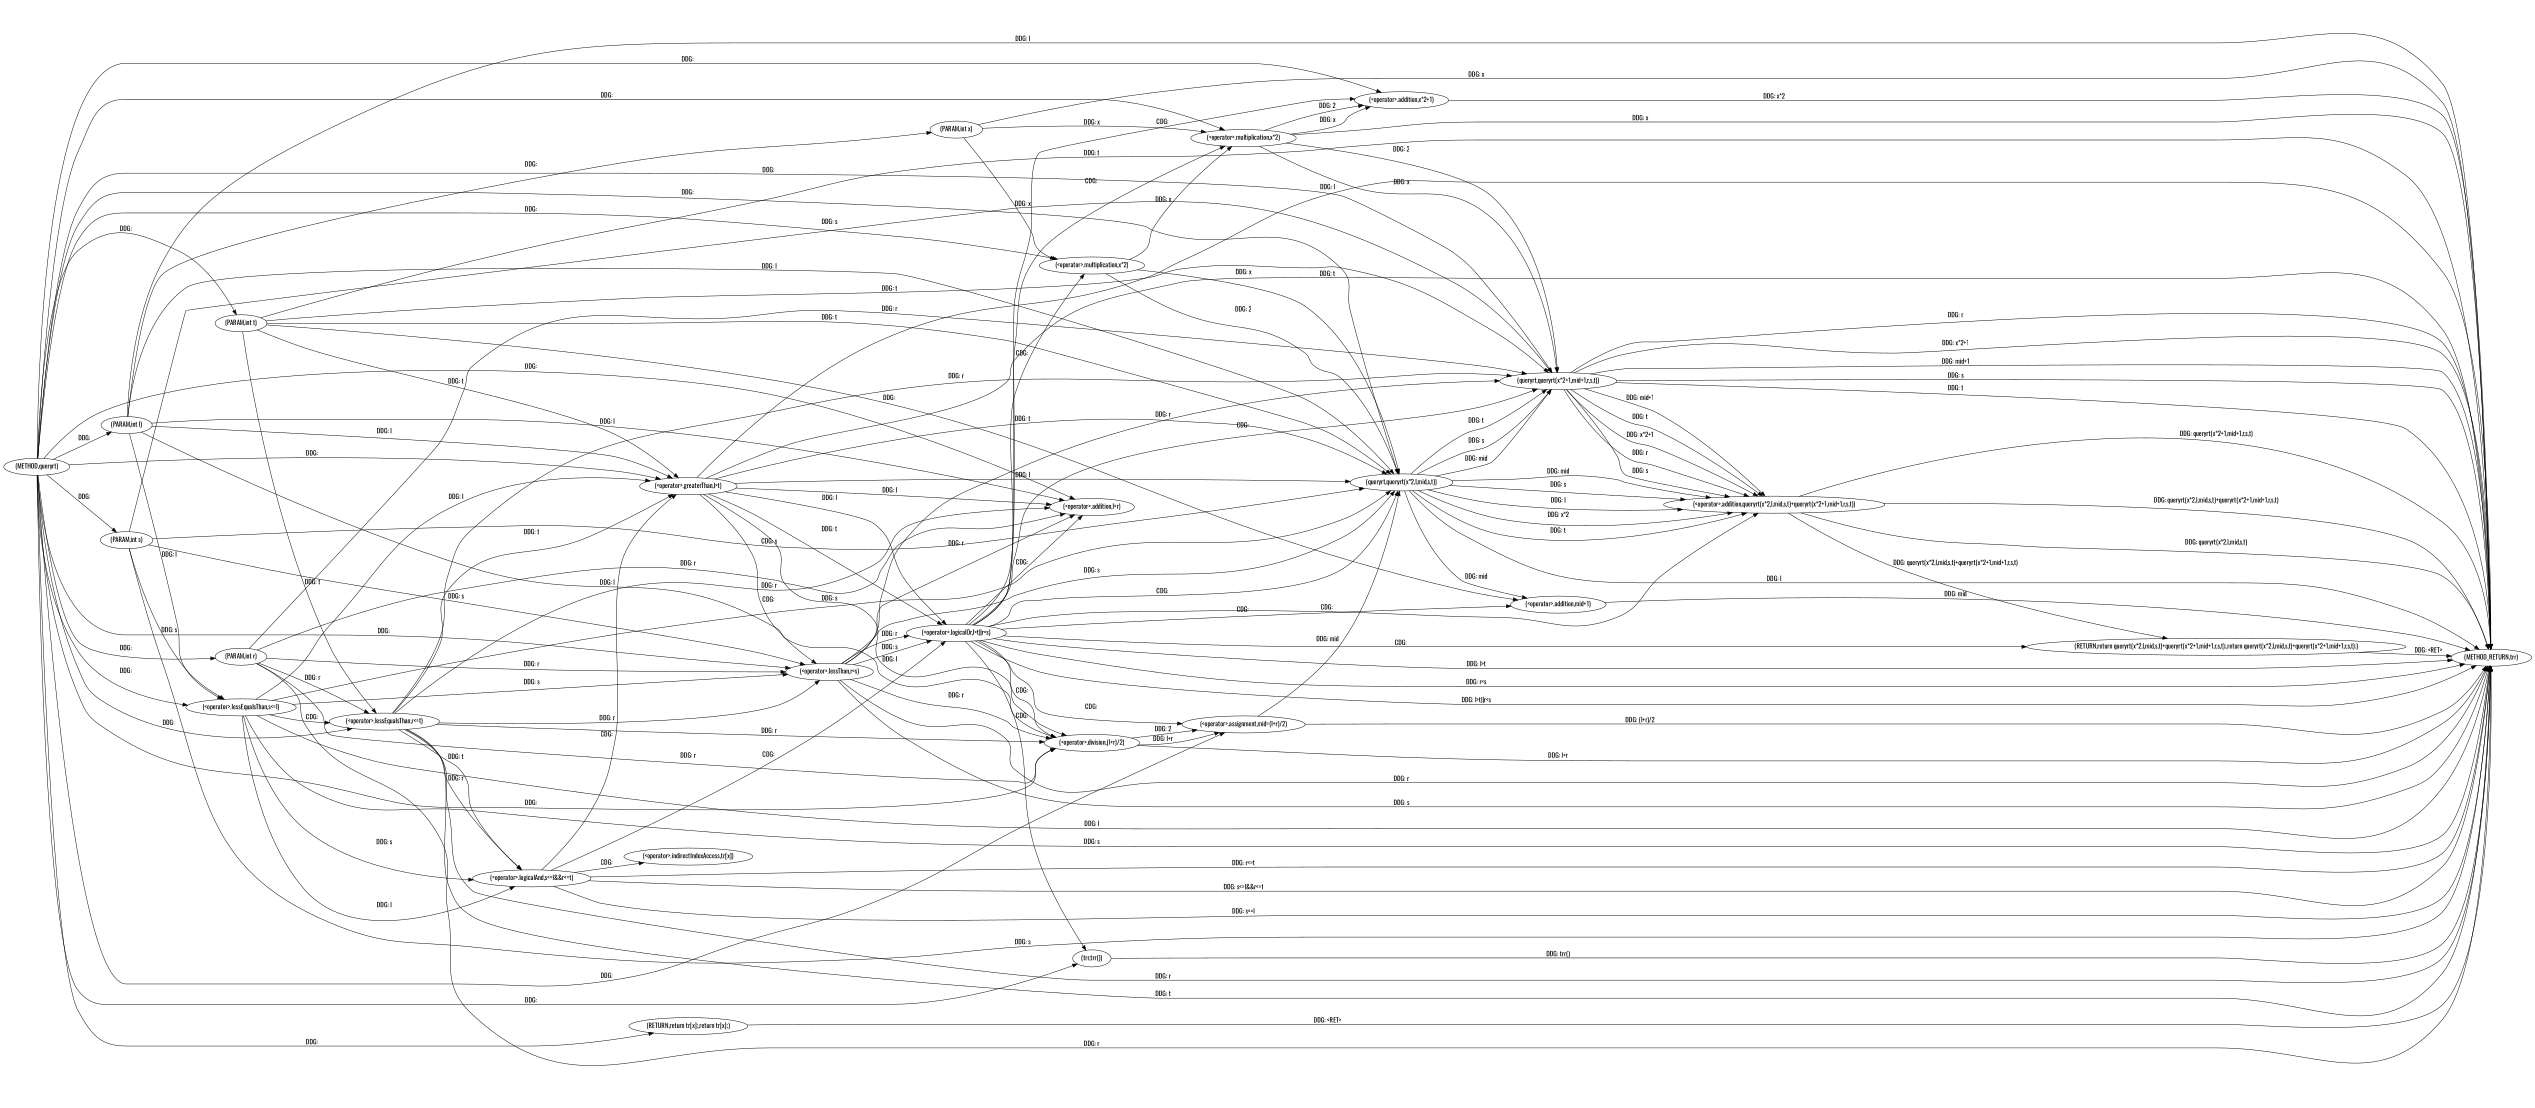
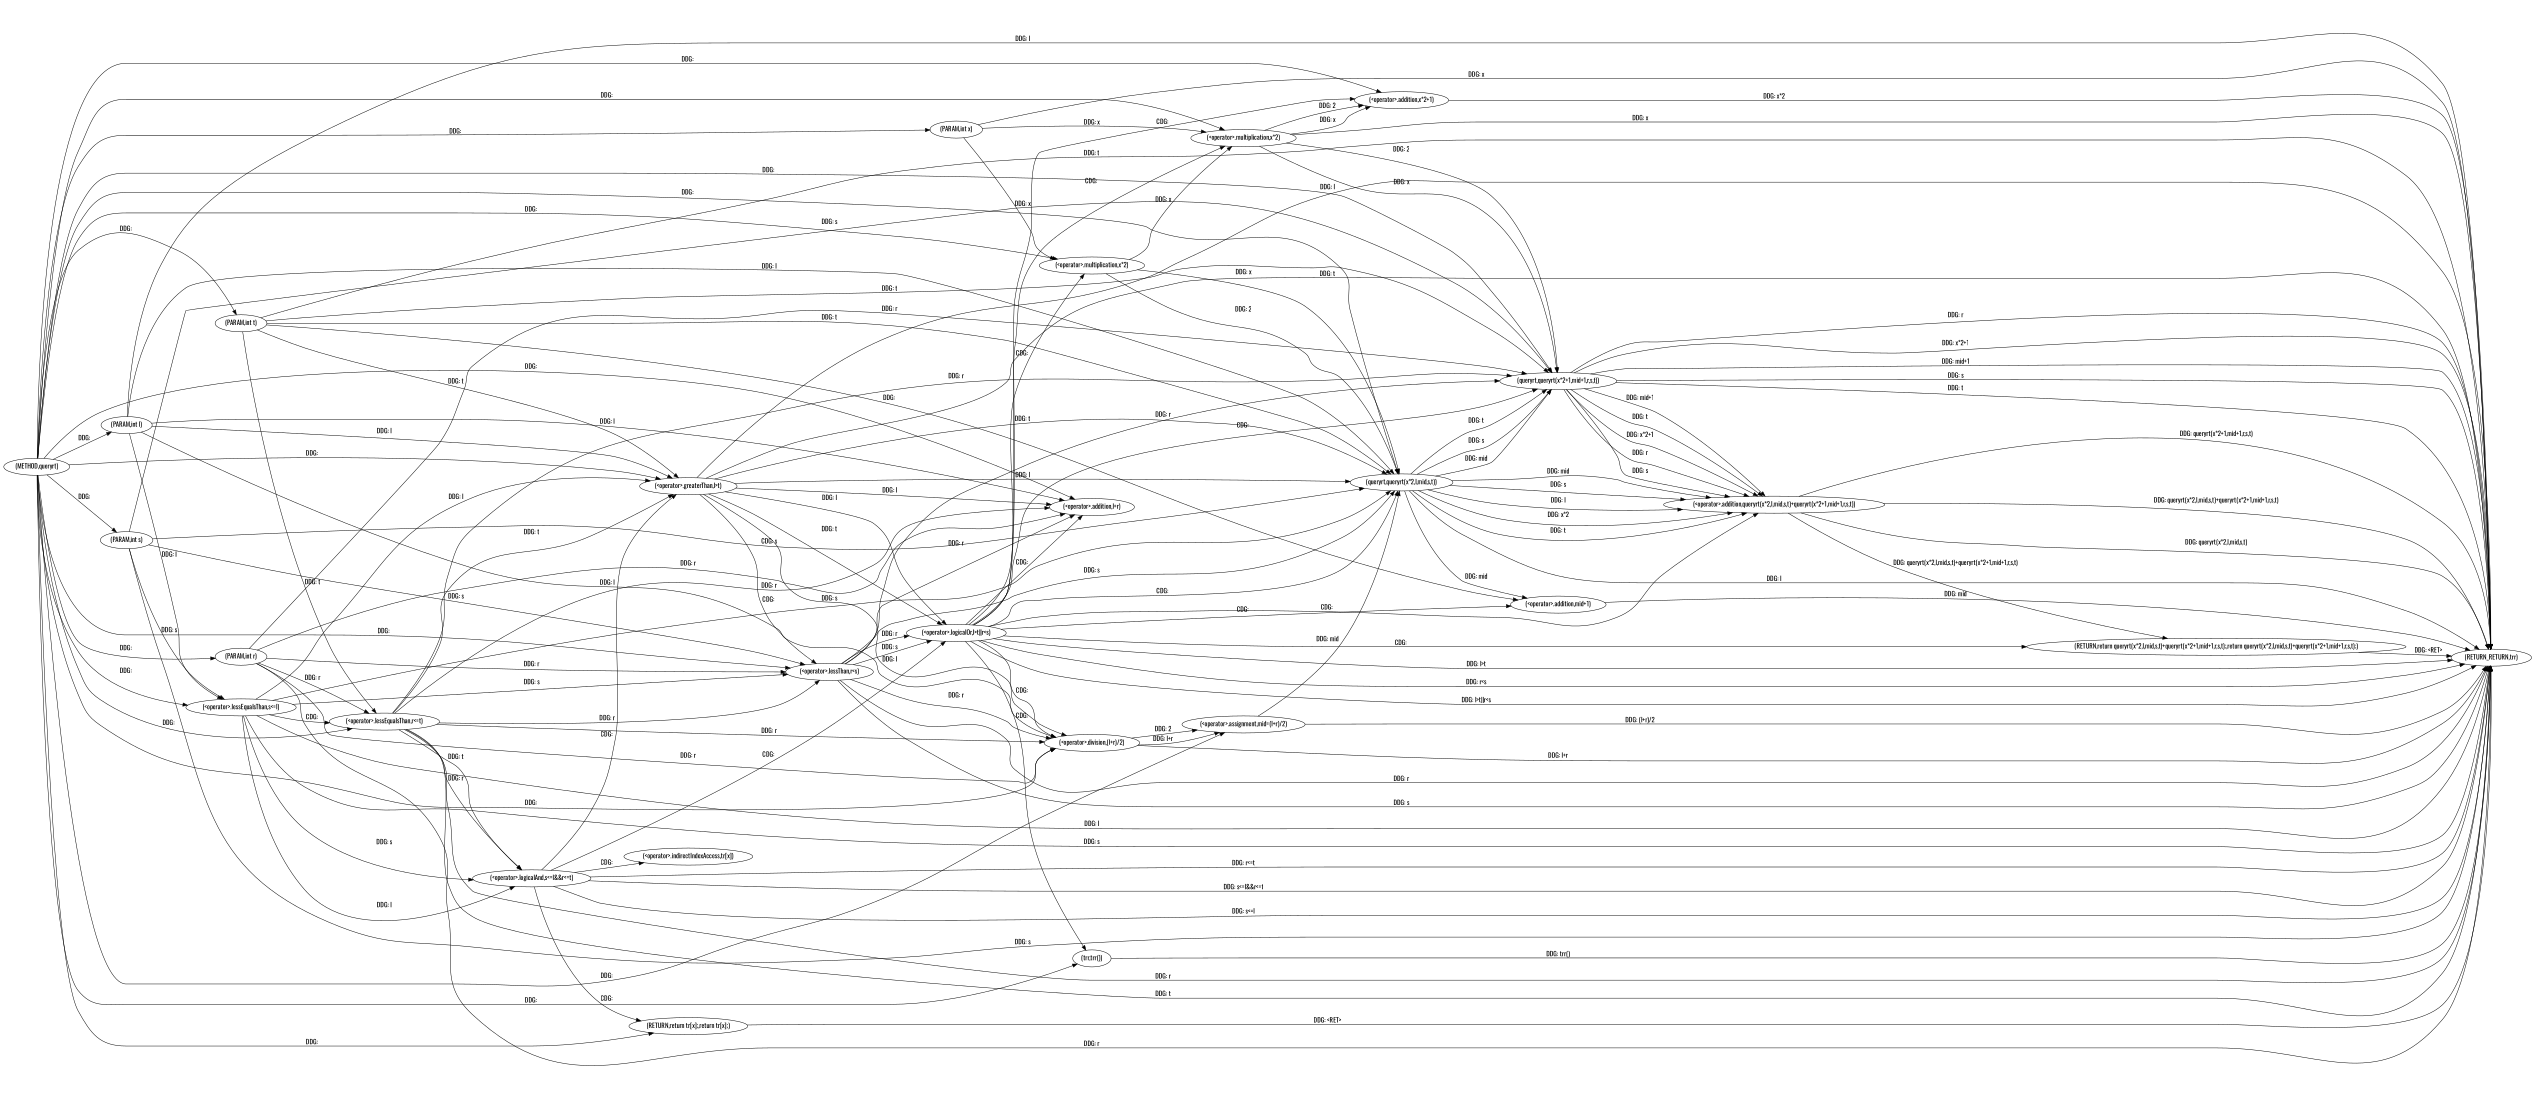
edge "(PARAM,int l)" -> "(PARAM,int x)": now "(METHOD,queryrt)" -> "(PARAM,int x)"
node "(METHOD_RETURN,trr)": label "(METHOD_RETURN,trr)" -> "(RETURN_RETURN,trr)"
edge "(<operator>.logicalOr,l>t||r<s)" -> "(<operator>.assignment,mid=(l+r)/2)": removed, label "CDG:"
edge "(<operator>.logicalAnd,s<=l&&r<=t)" -> "(RETURN,return tr[x];,return tr[x];)": added, label "CDG:"
